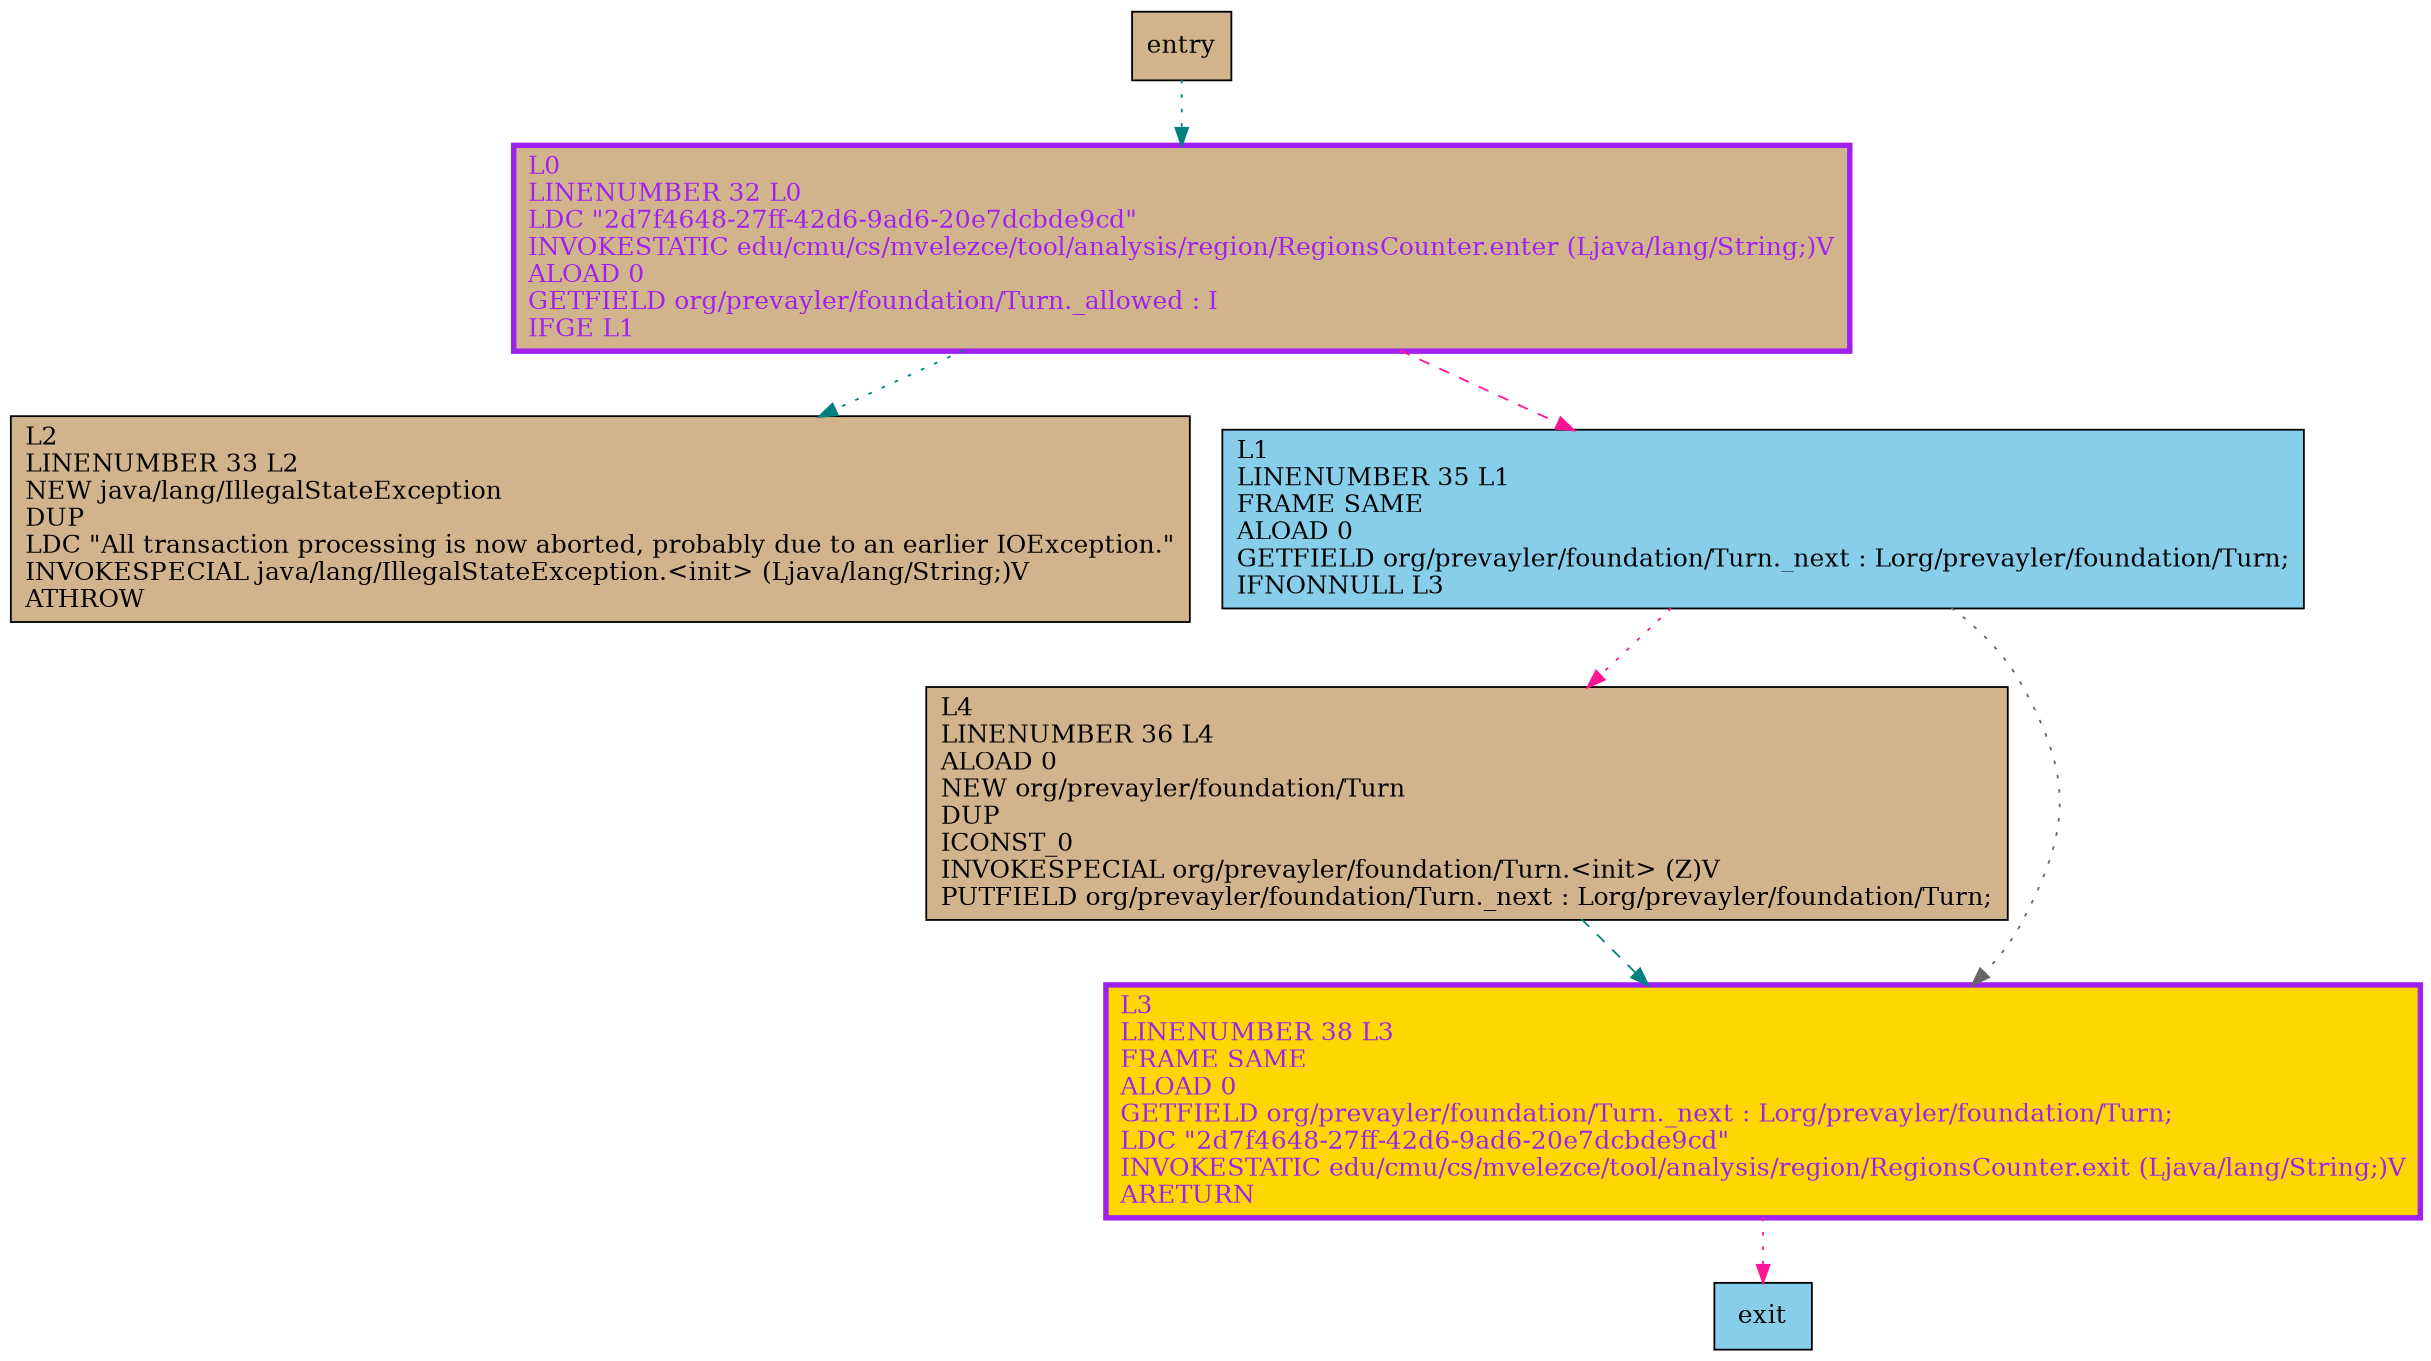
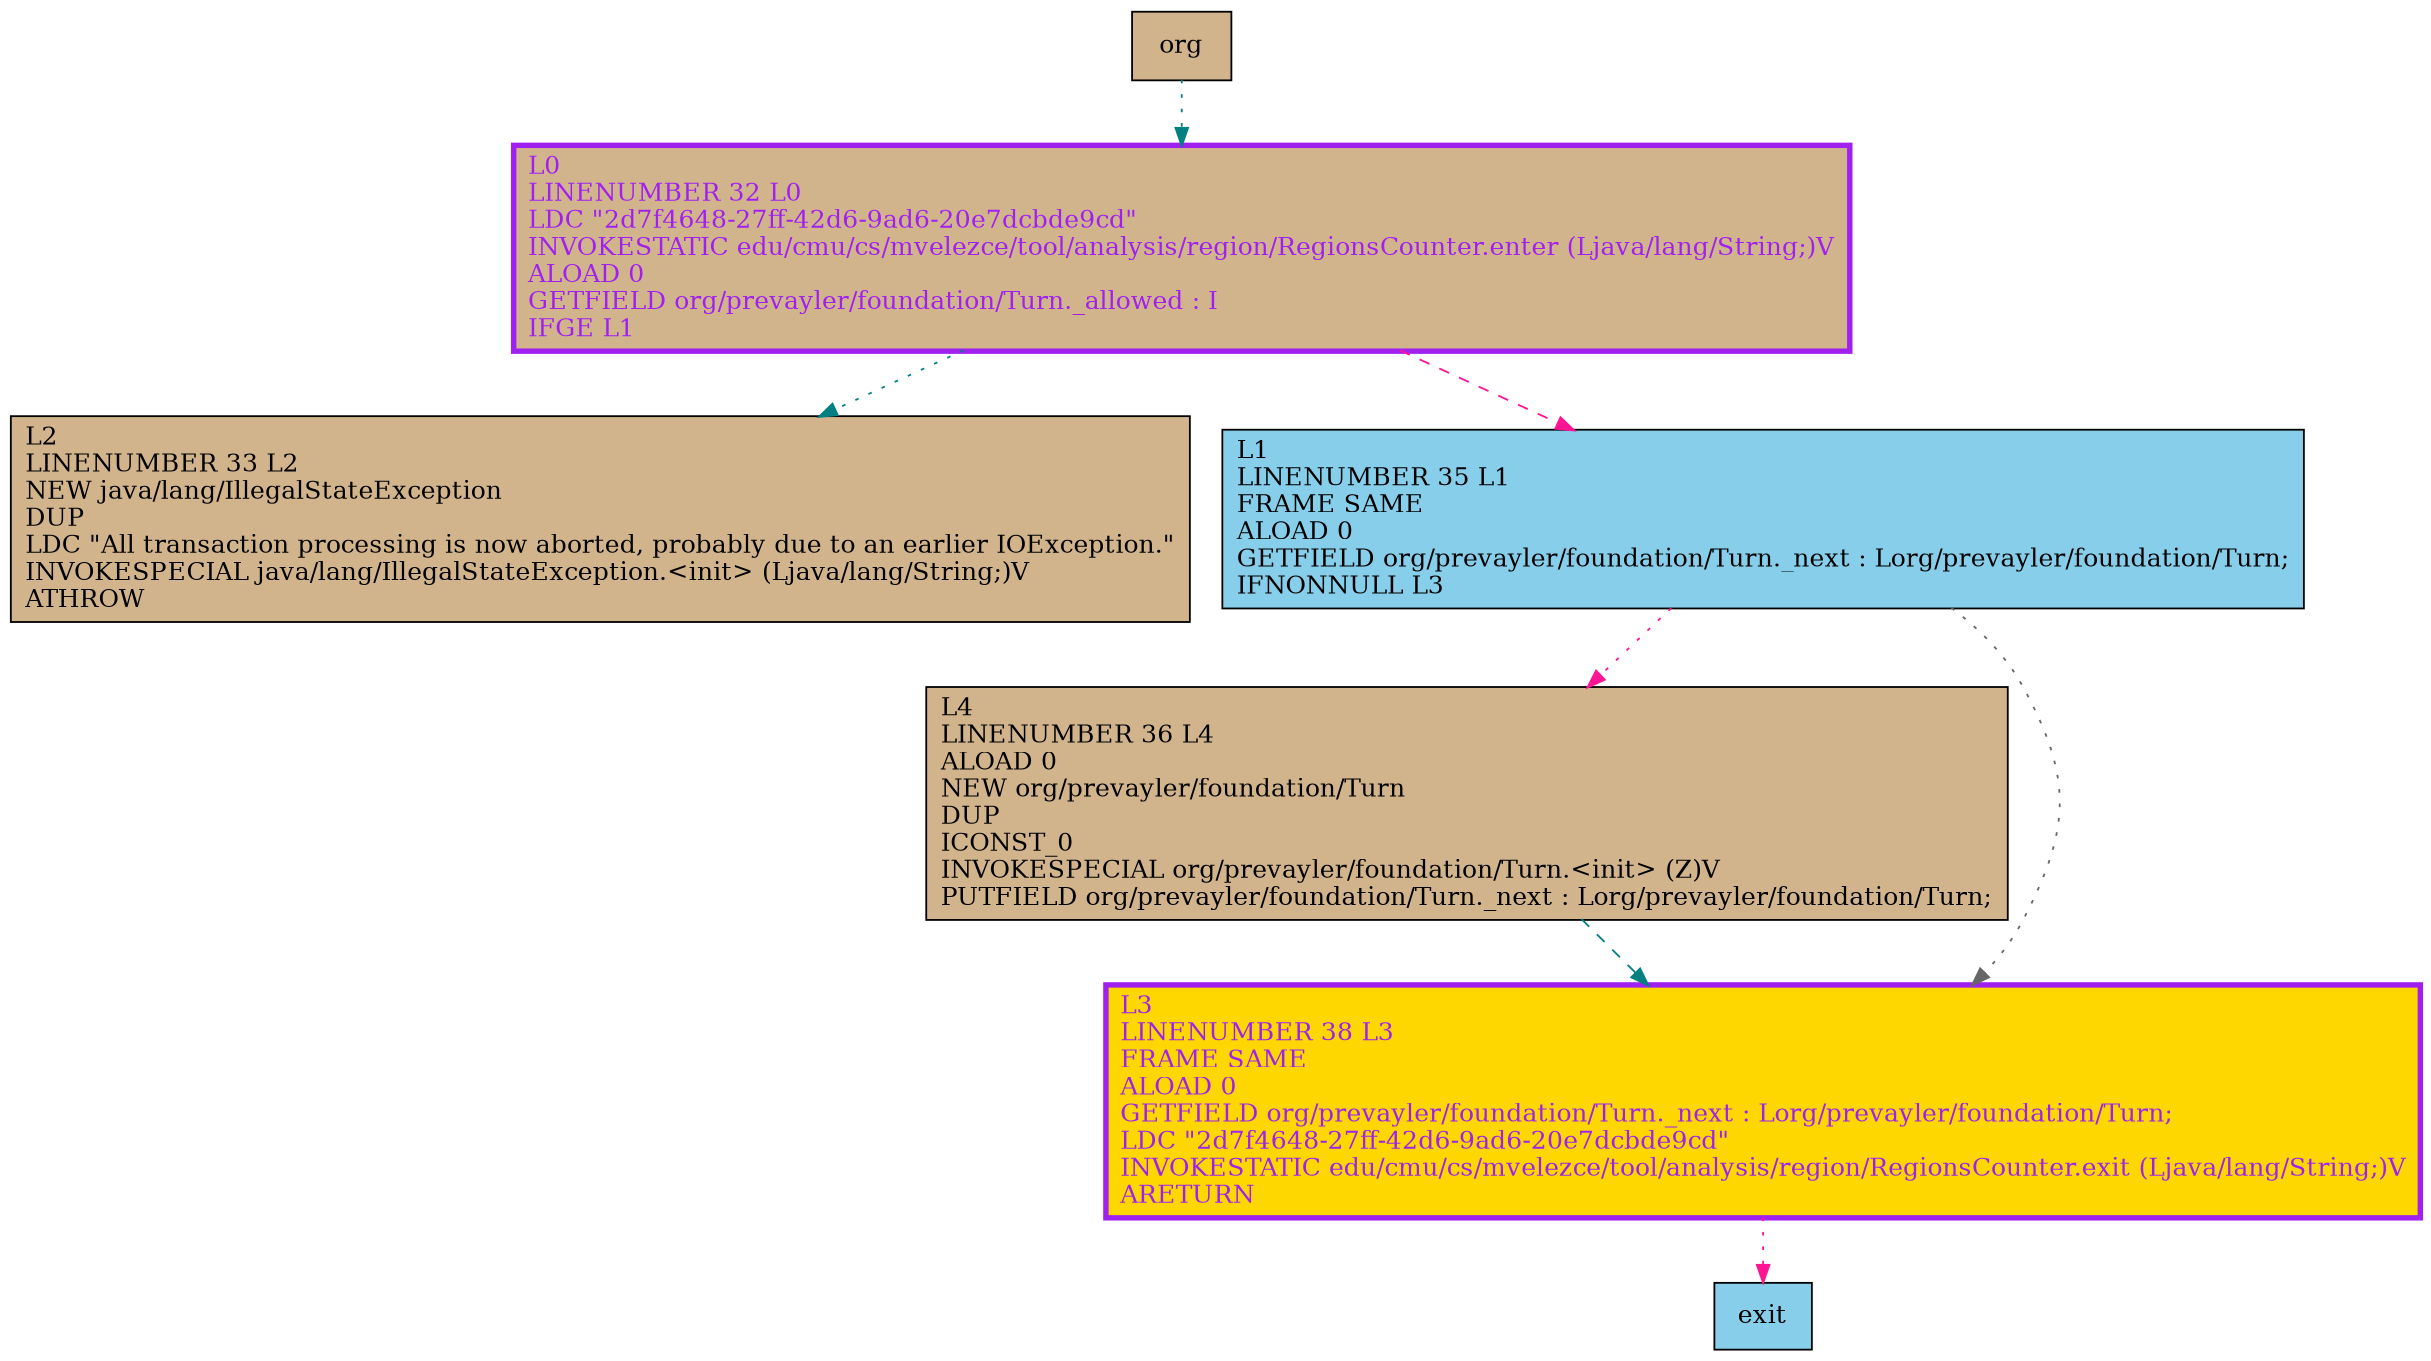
node "entry": label "entry" -> "org"
